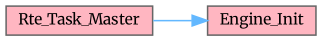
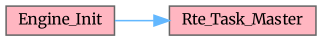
edge "Rte_Task_Master" -> "Engine_Init": reversed
